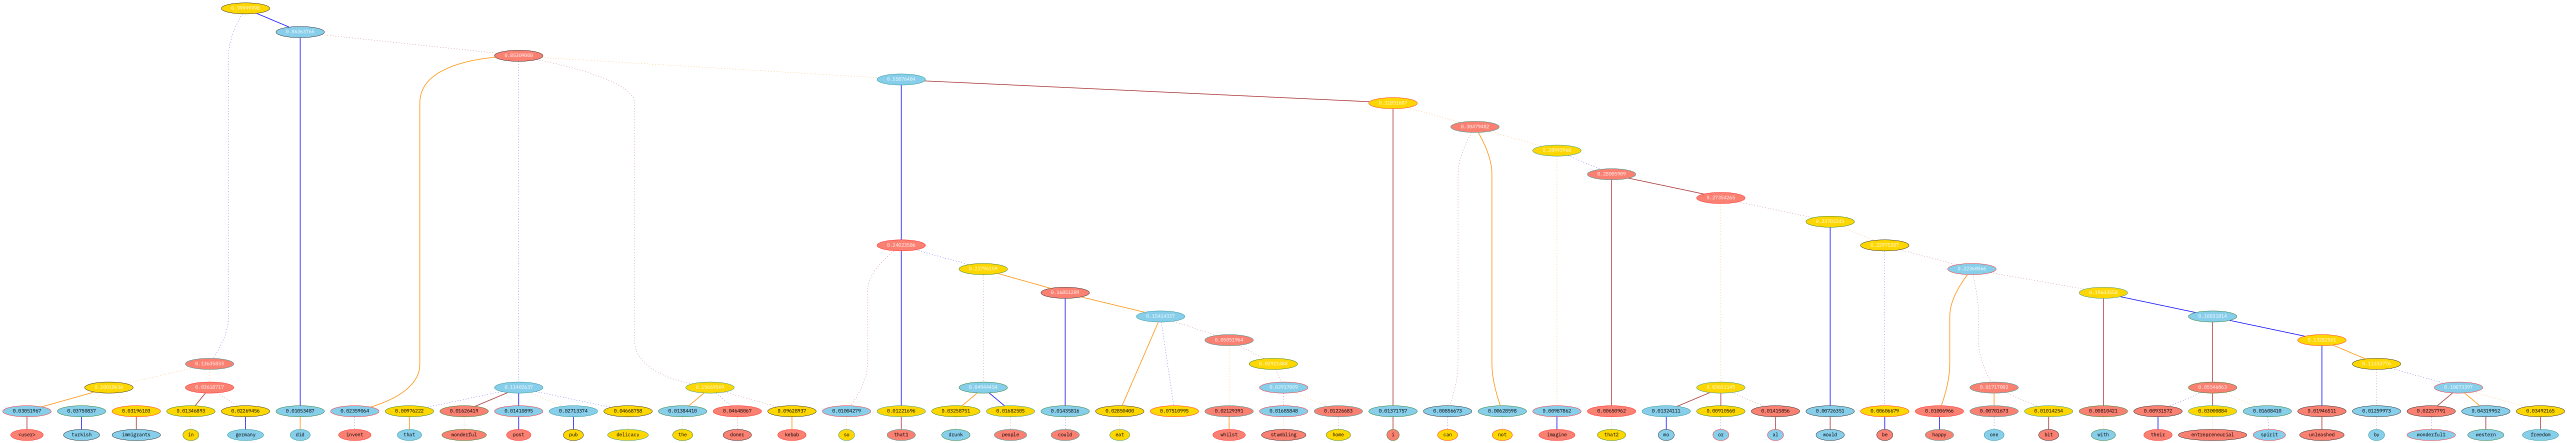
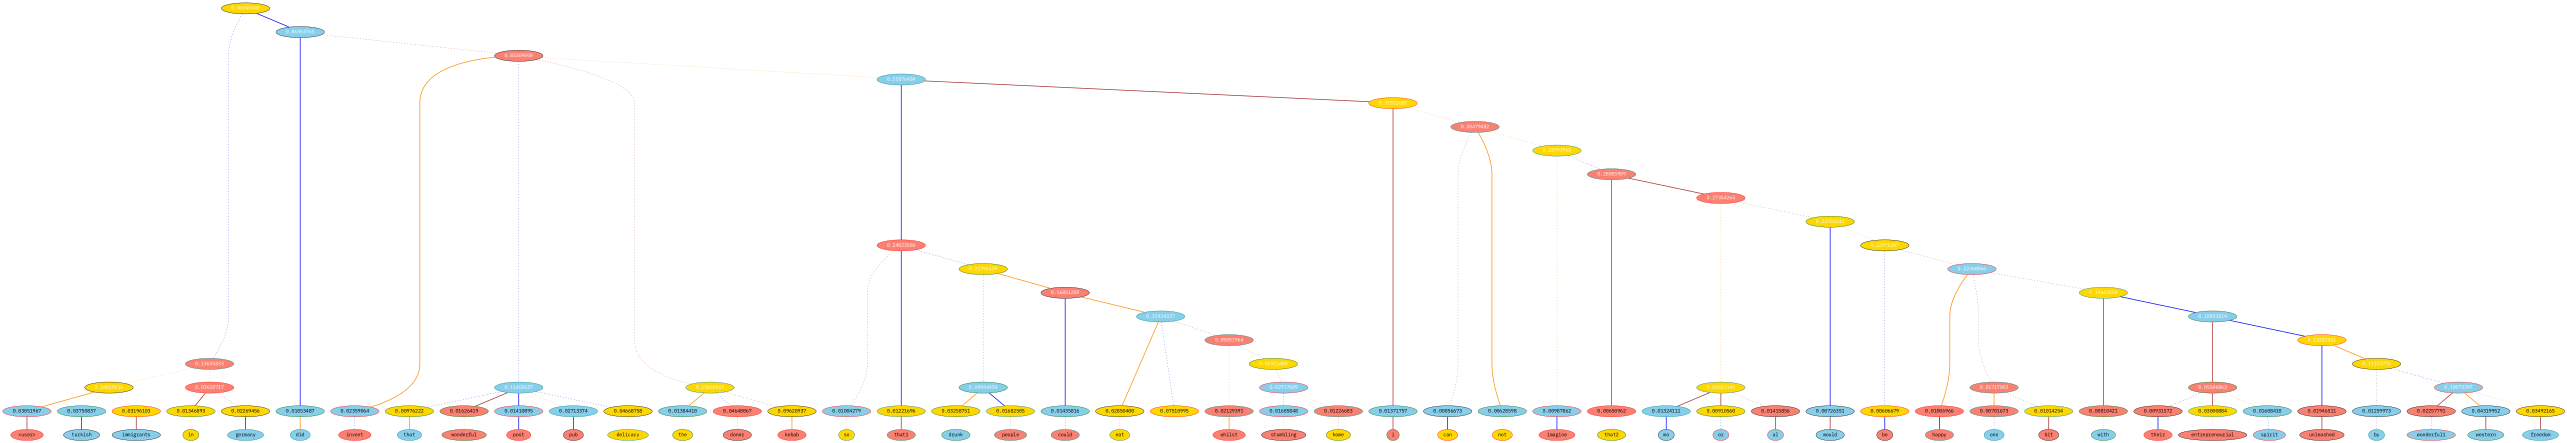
edge "0.00856673" -- "can": style dotted -> bold
node "pub": fillcolor gold -> salmon
